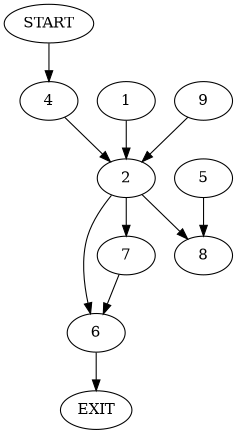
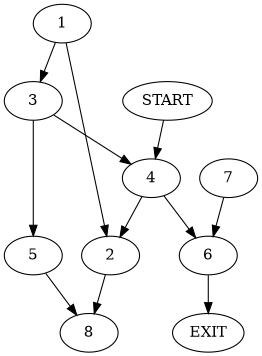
node "3": added
node "9": removed
edge "2" -> "7": removed
edge "2" -> "6": now "4" -> "6"
